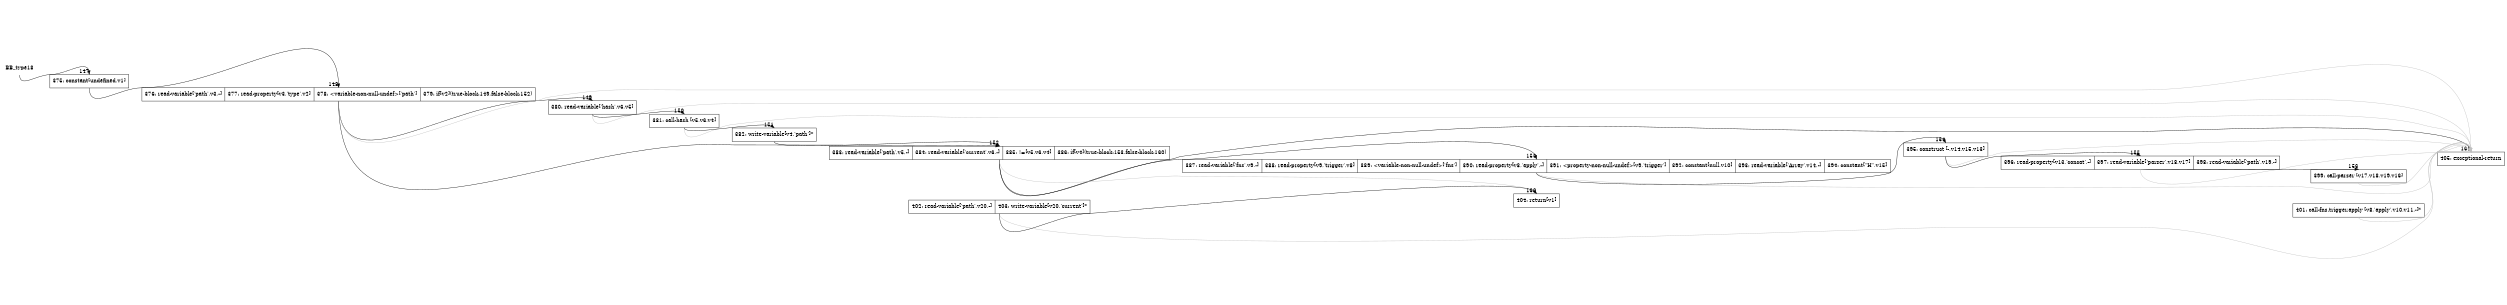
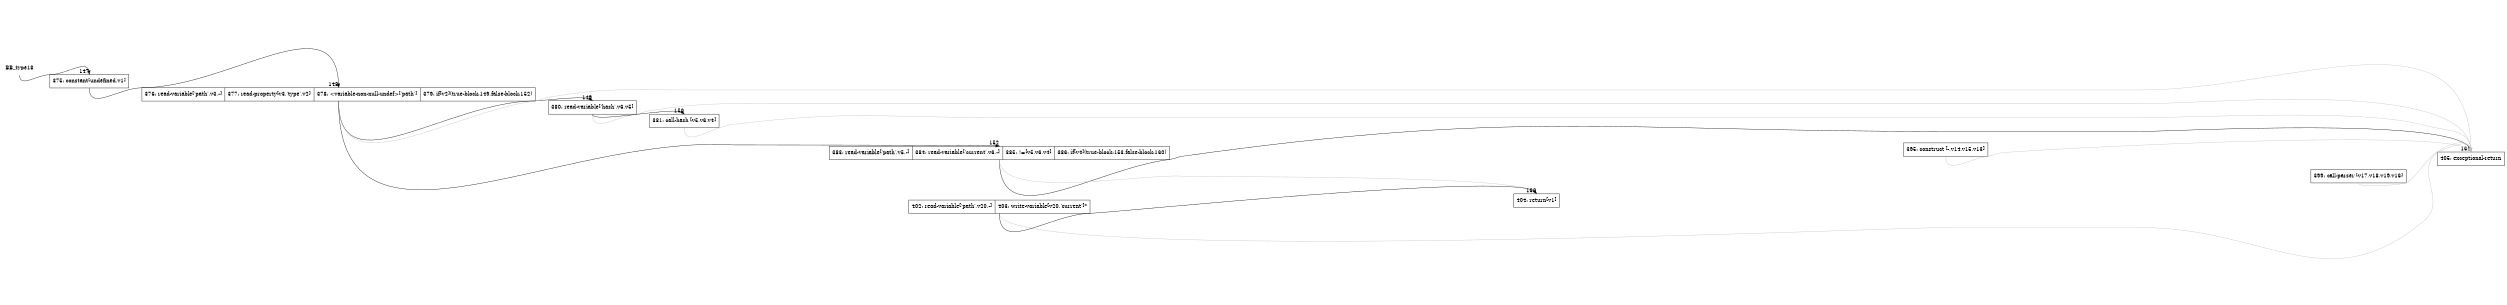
node "382: write-variable[v4,'path']*": removed
node "396: read-property[v13,'concat',-]": removed
node "387: read-variable['fns',v9,-]": removed
node "401: call-fns.trigger.apply [v8,'apply',v10,v11,-]*": removed
